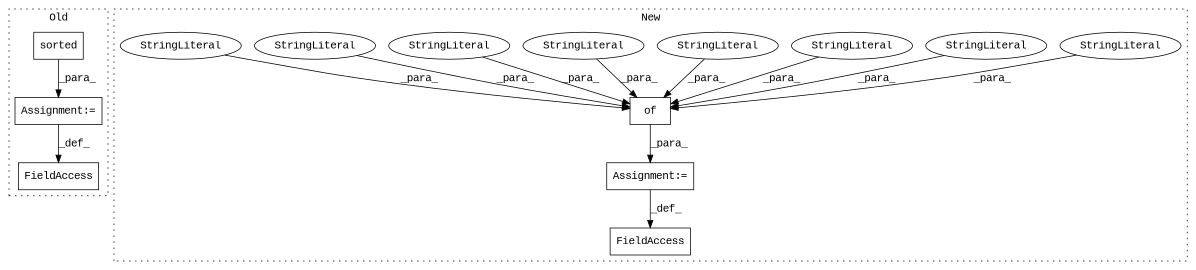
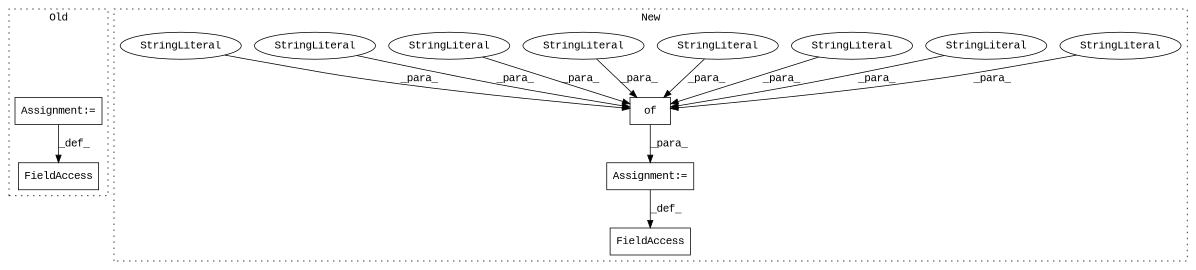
node "sorted": removed
